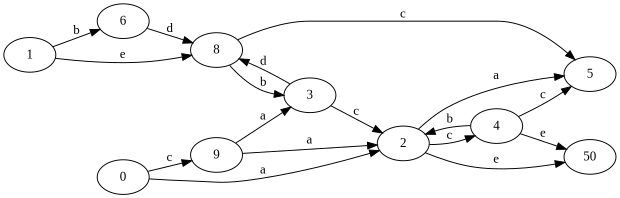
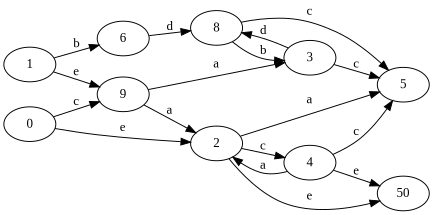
edge "1" -> "8": now "1" -> "9"
edge "3" -> "2": now "3" -> "5"
edge "4" -> "2": label "b" -> "a"
edge "0" -> "2": label "a" -> "e"
